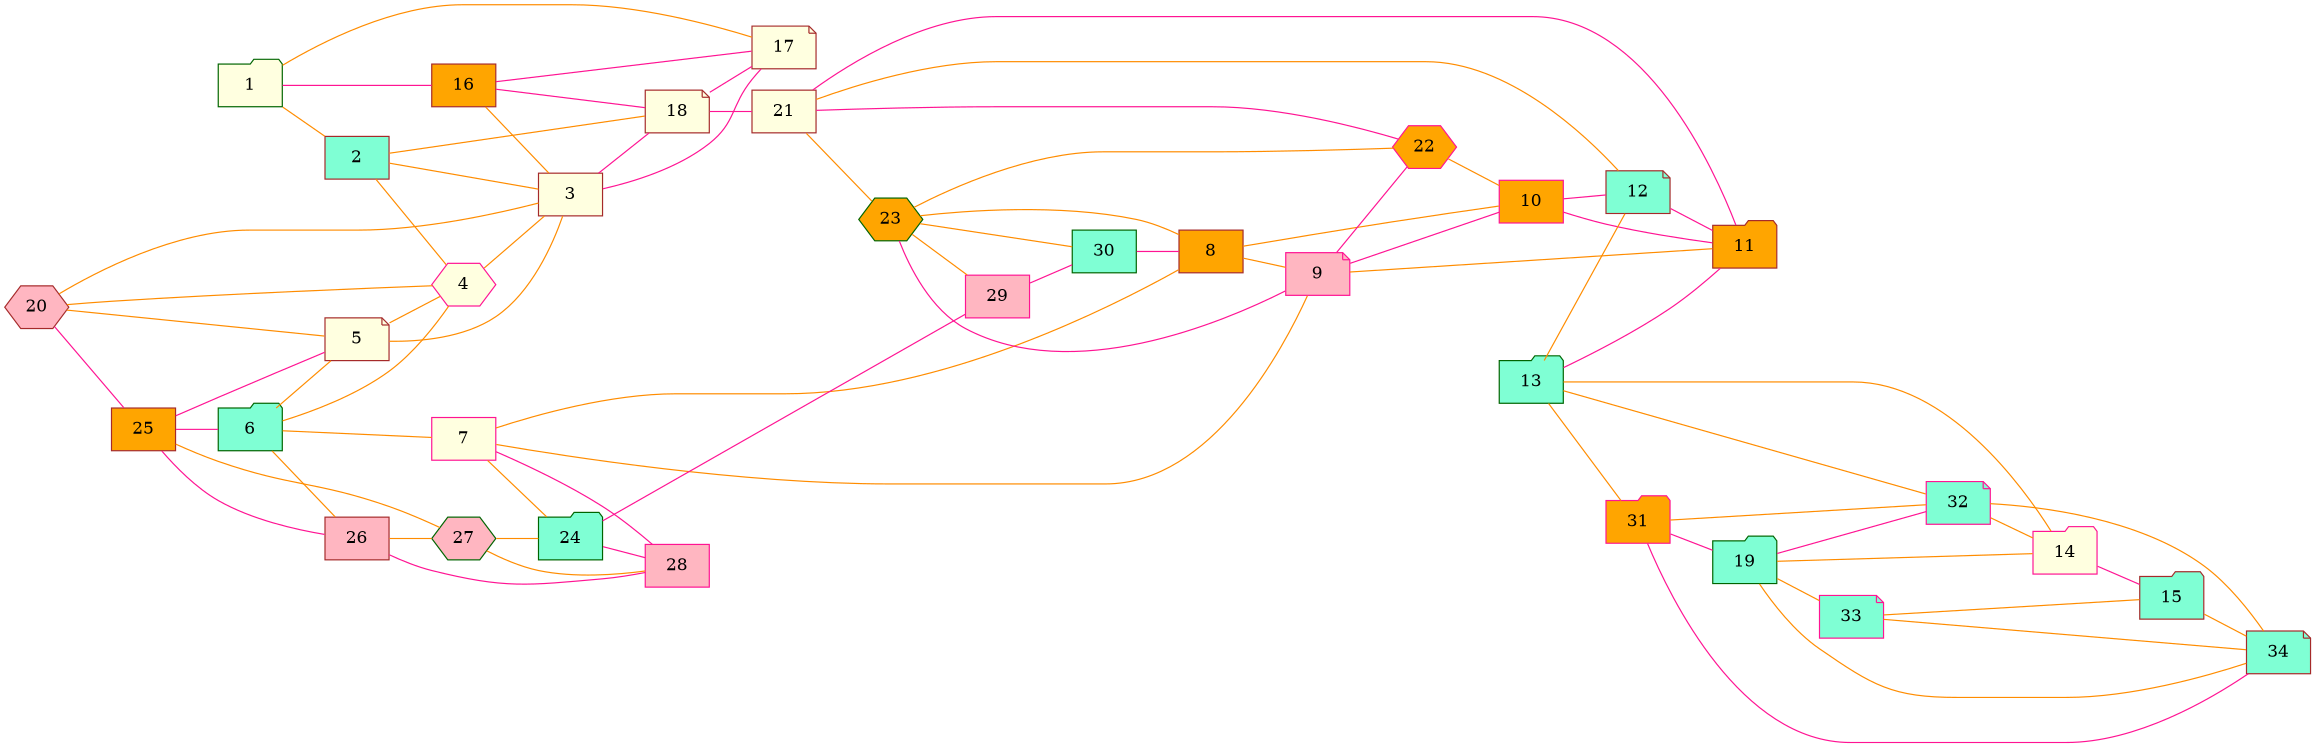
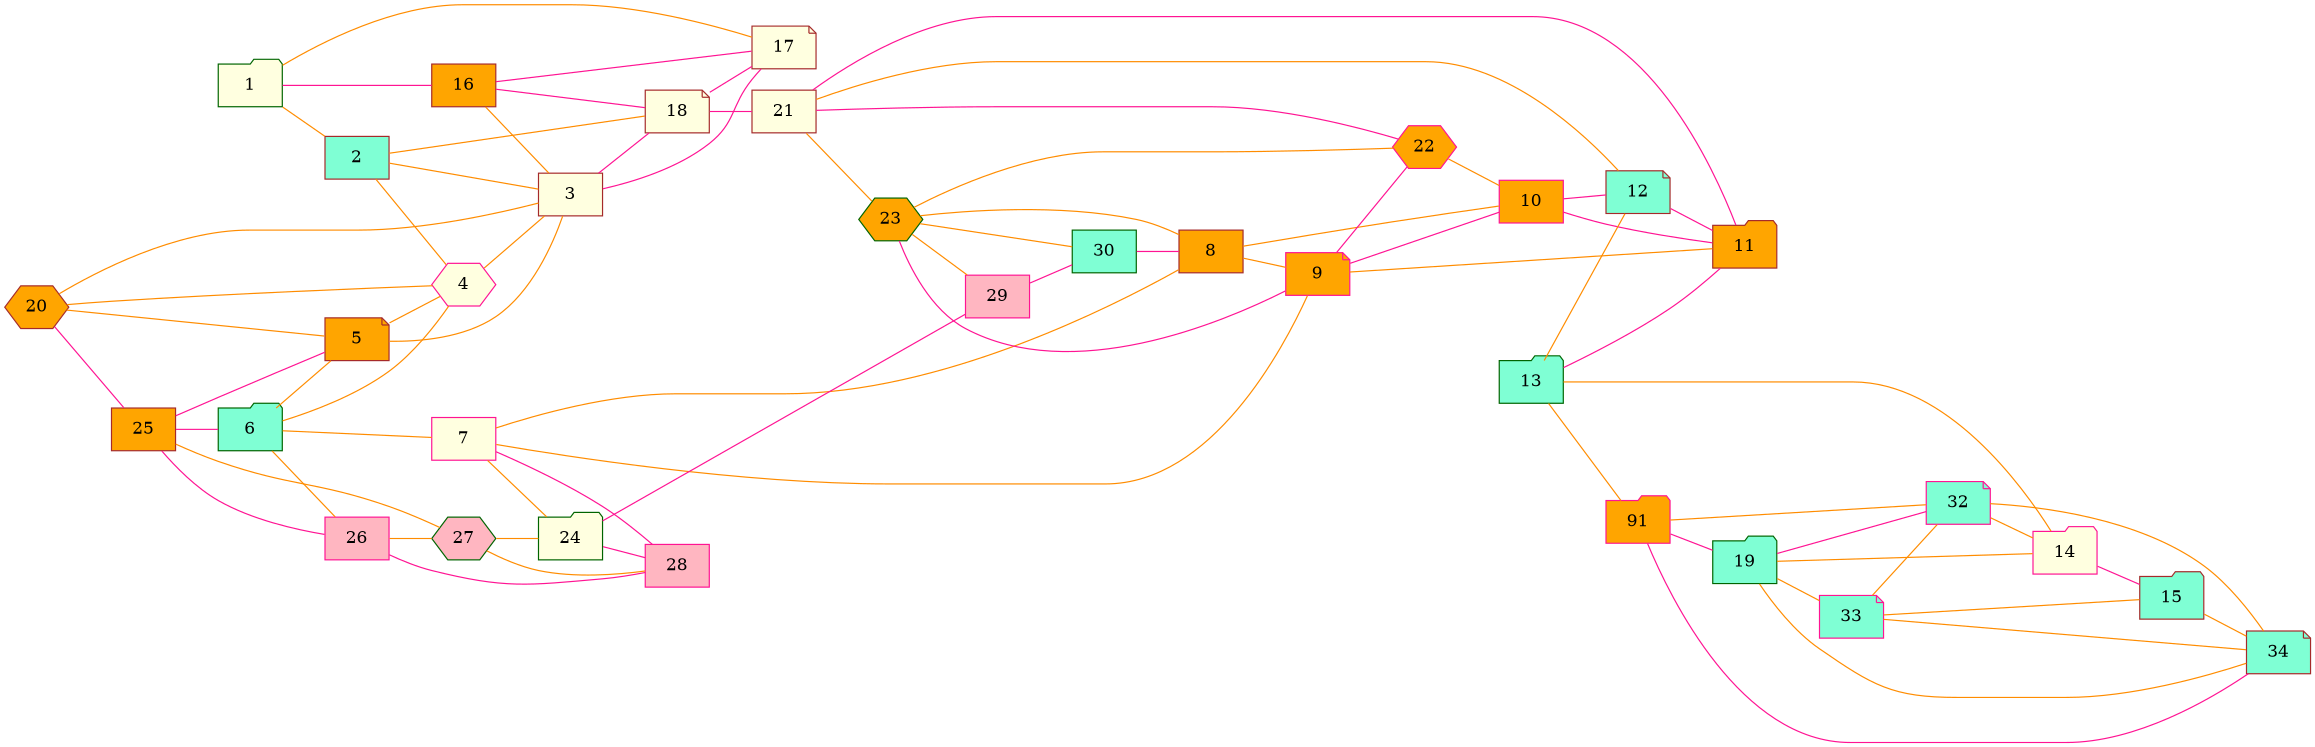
node "9": fillcolor lightpink -> orange
node "20": fillcolor lightpink -> orange
node "5": fillcolor lightyellow -> orange
edge "13" -- "32": now "33" -- "32"
node "31": label "31" -> "91"
node "26": color brown -> deeppink
node "24": fillcolor aquamarine -> lightyellow
